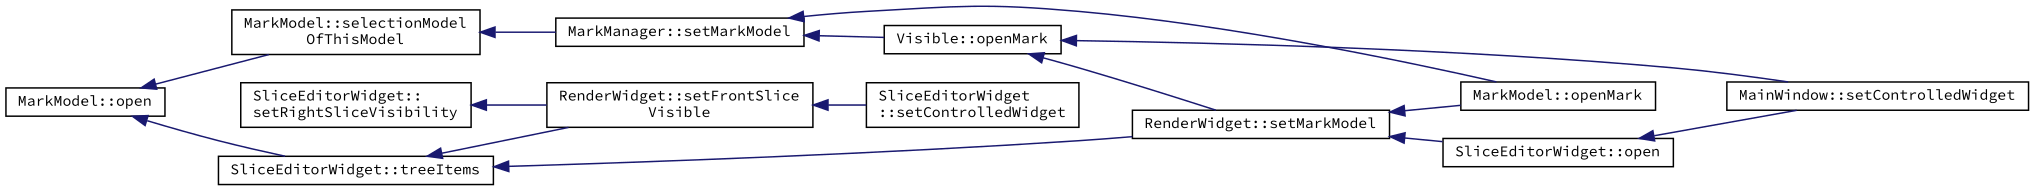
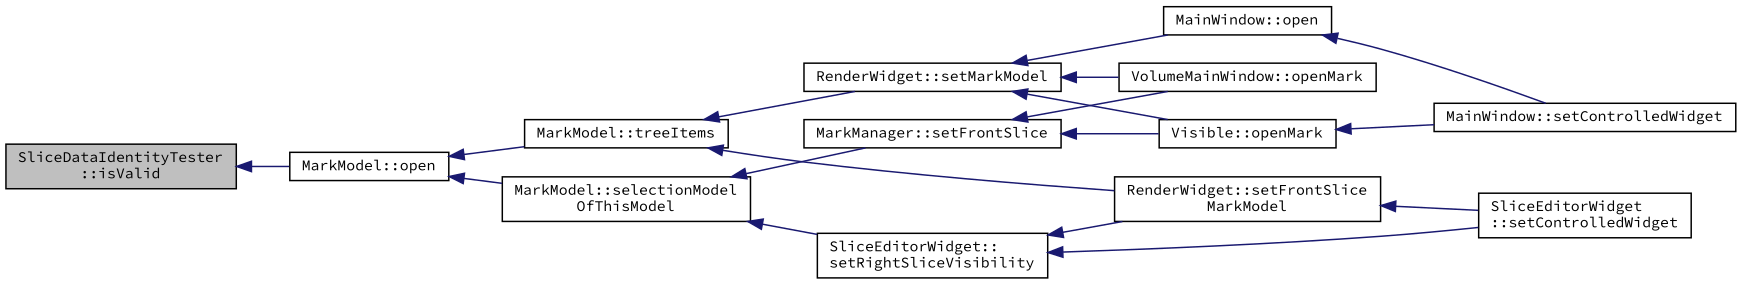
node "MarkManager::setMarkModel": label "MarkManager::setMarkModel" -> "MarkManager::setFrontSlice"
edge "RenderWidget::setMarkModel" -> "Visible::openMark": reversed
node "MarkModel::openMark": label "MarkModel::openMark" -> "VolumeMainWindow::openMark"
node "RenderWidget::setFrontSlice Visible": label "RenderWidget::setFrontSlice Visible" -> "RenderWidget::setFrontSlice MarkModel"
node "SliceEditorWidget::open": label "SliceEditorWidget::open" -> "MainWindow::open"
node "SliceDataIdentityTester ::isValid": added
node "SliceEditorWidget::treeItems": label "SliceEditorWidget::treeItems" -> "MarkModel::treeItems"
edge "SliceEditorWidget:: setRightSliceVisibility" -> "MarkModel::selectionModel OfThisModel": added
edge "SliceEditorWidget ::setControlledWidget" -> "SliceEditorWidget:: setRightSliceVisibility": added
